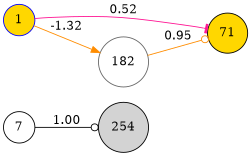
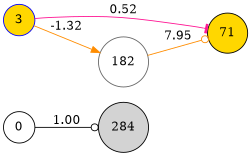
node "1": label "1" -> "3"
edge "182" -> "71": label "0.95" -> "7.95"
node "7": label "7" -> "0"
node "254": label "254" -> "284"
